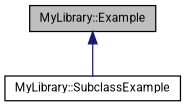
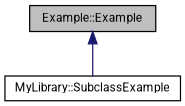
node "MyLibrary::Example": label "MyLibrary::Example" -> "Example::Example"
